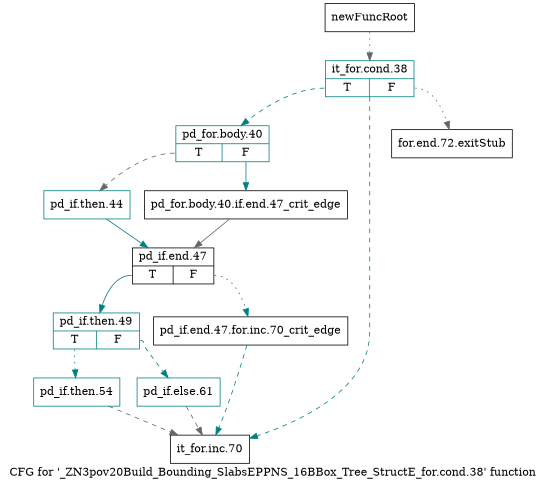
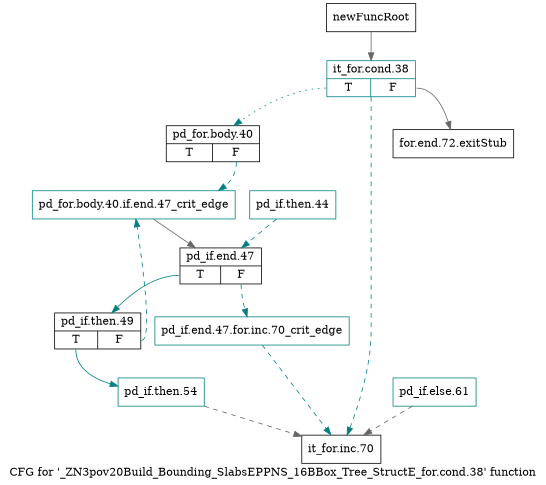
edge "newFuncRoot" -> "it_for.cond.38": style dotted -> solid
edge "it_for.cond.38" -> "pd_for.body.40": style dashed -> dotted
edge "it_for.cond.38" -> "for.end.72.exitStub": style dotted -> solid
node "pd_for.body.40": color teal -> black
edge "pd_for.body.40" -> "pd_if.then.44": removed
edge "pd_for.body.40" -> "pd_for.body.40.if.end.47_crit_edge": style solid -> dashed
node "pd_for.body.40.if.end.47_crit_edge": color black -> teal
edge "pd_if.then.44" -> "pd_if.end.47": style solid -> dashed
edge "pd_if.end.47" -> "pd_if.end.47.for.inc.70_crit_edge": style dotted -> dashed
node "pd_if.then.49": color teal -> black
node "pd_if.end.47.for.inc.70_crit_edge": color black -> teal
edge "pd_if.then.49" -> "pd_if.else.61": now "pd_if.then.49" -> "pd_for.body.40.if.end.47_crit_edge"
edge "pd_if.then.49" -> "pd_if.then.54": style dotted -> solid
